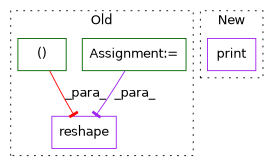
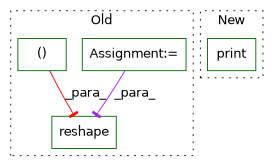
node "print": color purple -> darkgreen
node "reshape": color purple -> darkgreen
